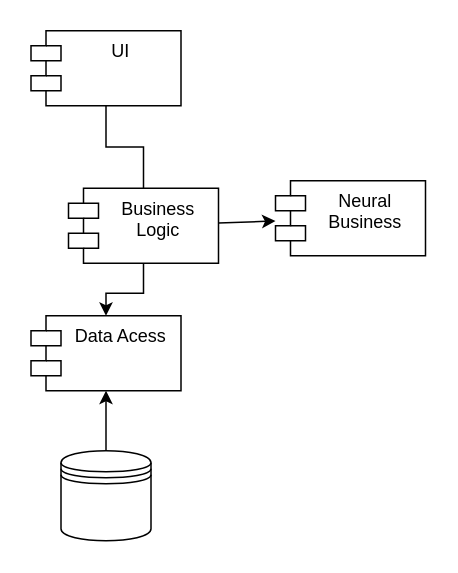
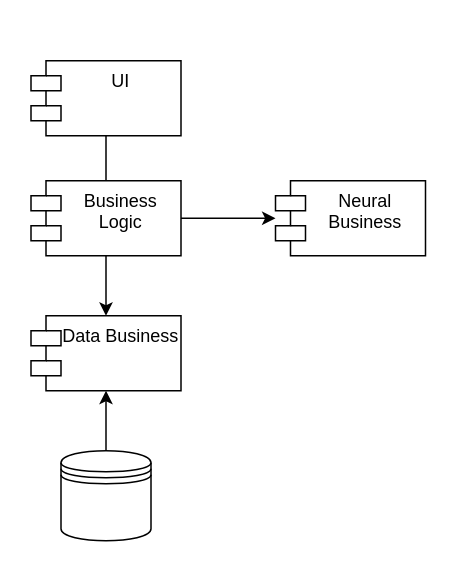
node "UI": moved (106, 68) -> (106, 98)
node "Business Logic": moved (143, 226) -> (106, 218)
node "Data Acess": label "Data Acess" -> "Data Business"
